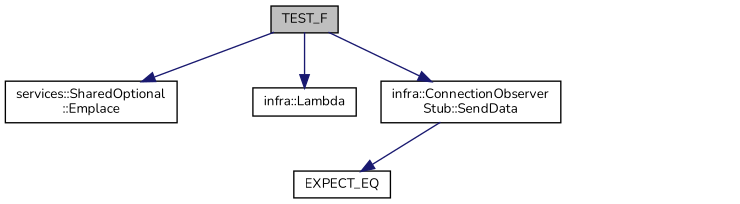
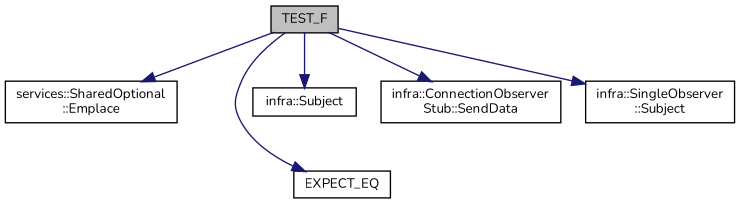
node "infra::Lambda": label "infra::Lambda" -> "infra::Subject"
node "infra::SingleObserver ::Subject": added
edge "infra::ConnectionObserver Stub::SendData" -> "EXPECT_EQ": now "TEST_F" -> "EXPECT_EQ"
